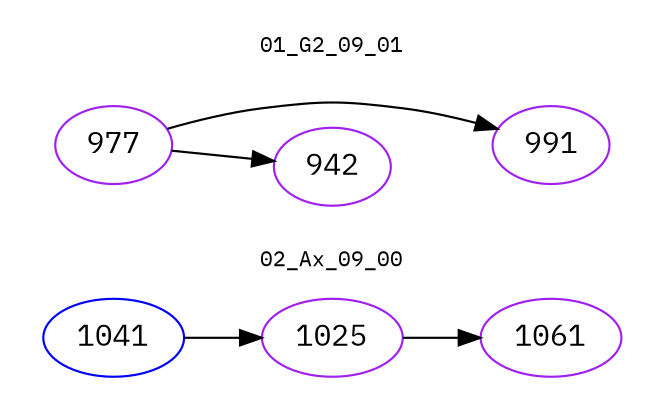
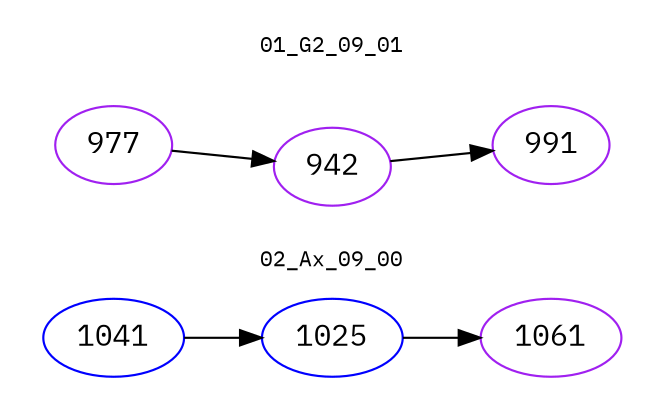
edge "977" -> "991": now "942" -> "991"
node "1025": color purple -> blue
